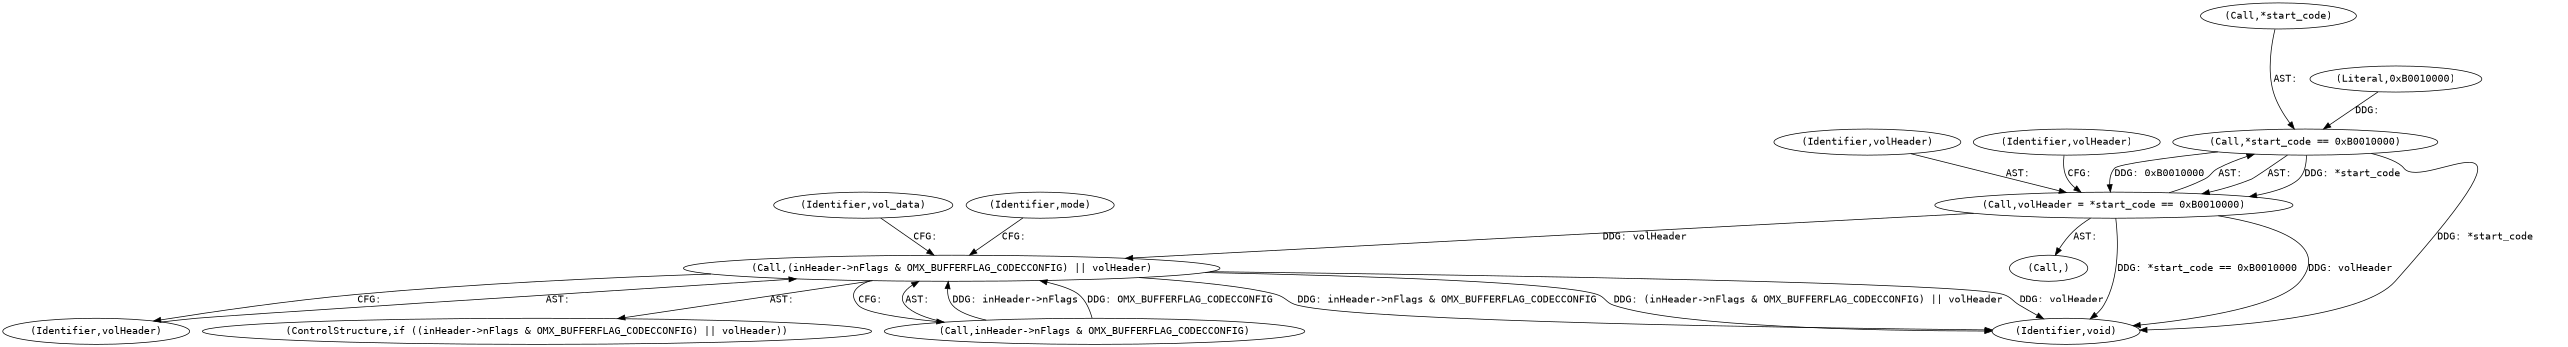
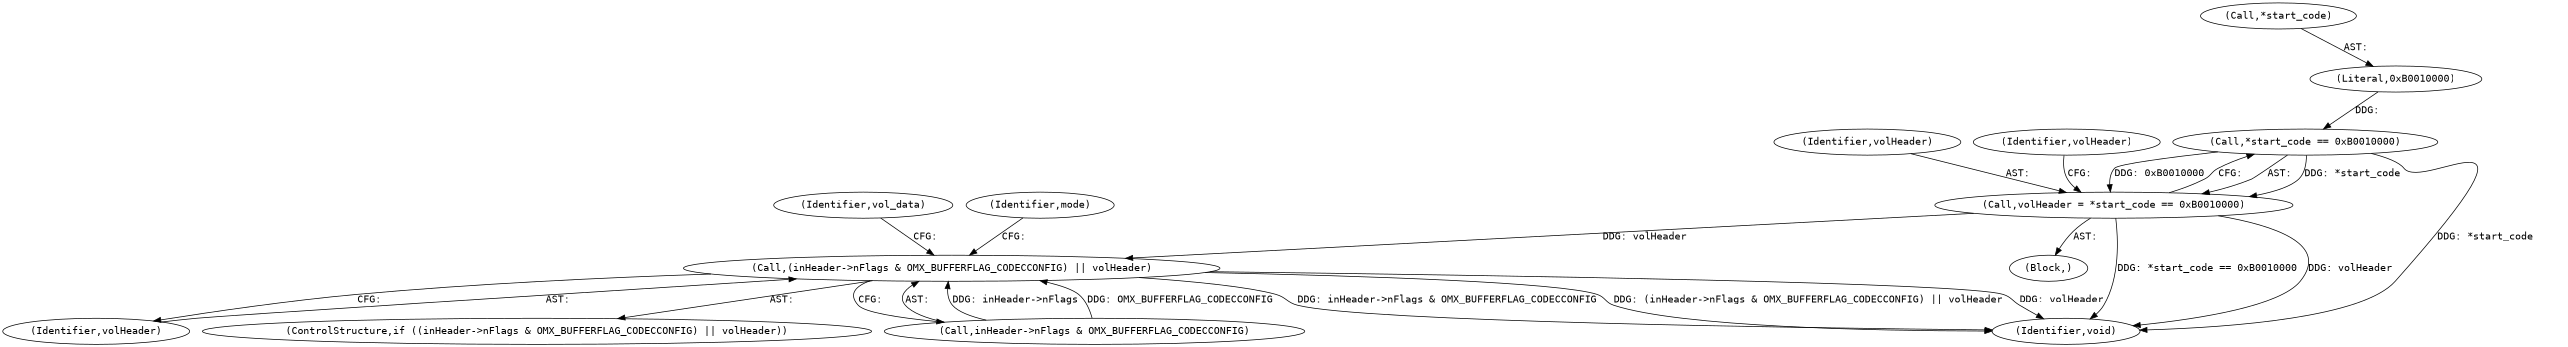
edge "(Call,*start_code)" -> "(Call,*start_code == 0xB0010000)": now "(Call,*start_code)" -> "(Literal,0xB0010000)"
edge "(Call,volHeader = *start_code == 0xB0010000)" -> "(Call,*start_code == 0xB0010000)": label "AST: " -> "CFG: "
node "(Call,)": label "(Call,)" -> "(Block,)"
